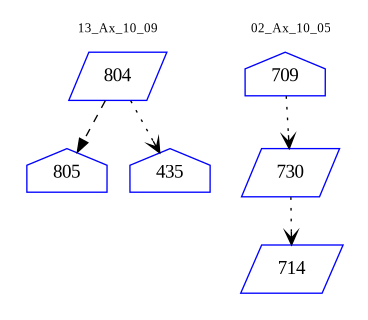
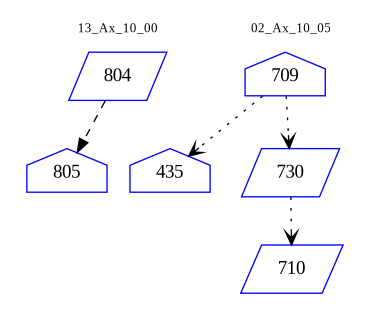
cluster "13_Ax_10_09": label "13_Ax_10_09" -> "13_Ax_10_00"
edge "804" -> "435": now "709" -> "435"
node "714": label "714" -> "710"
